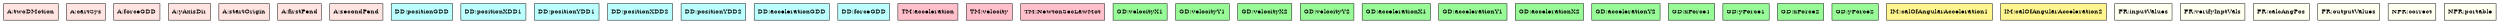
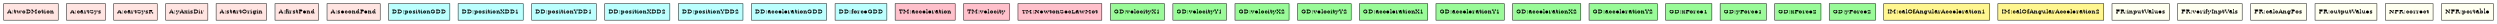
node "A:forceGDD": label "A:forceGDD" -> "A:cartSysR"
